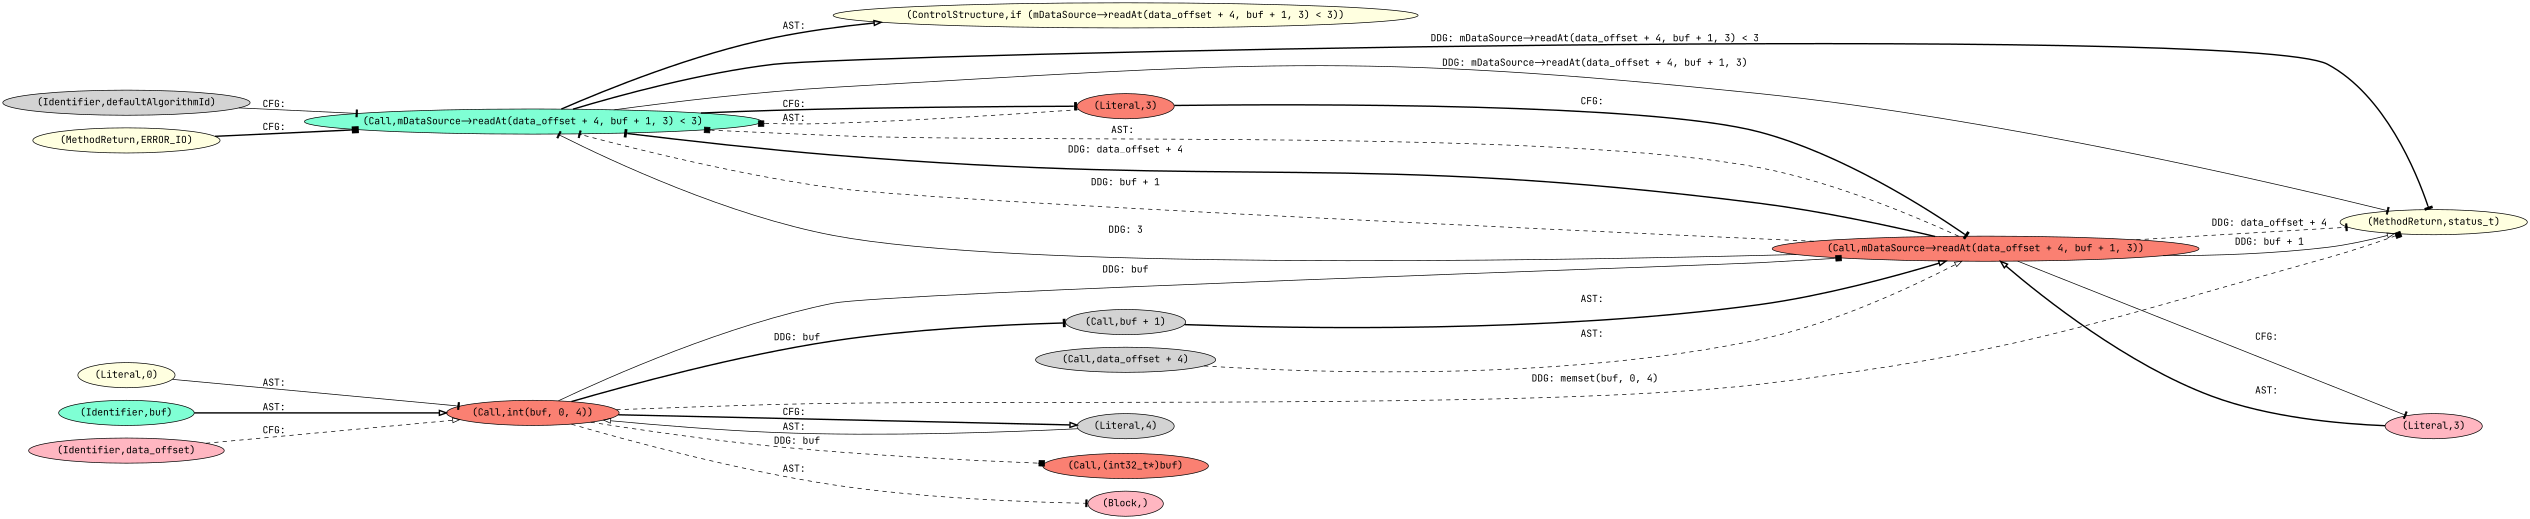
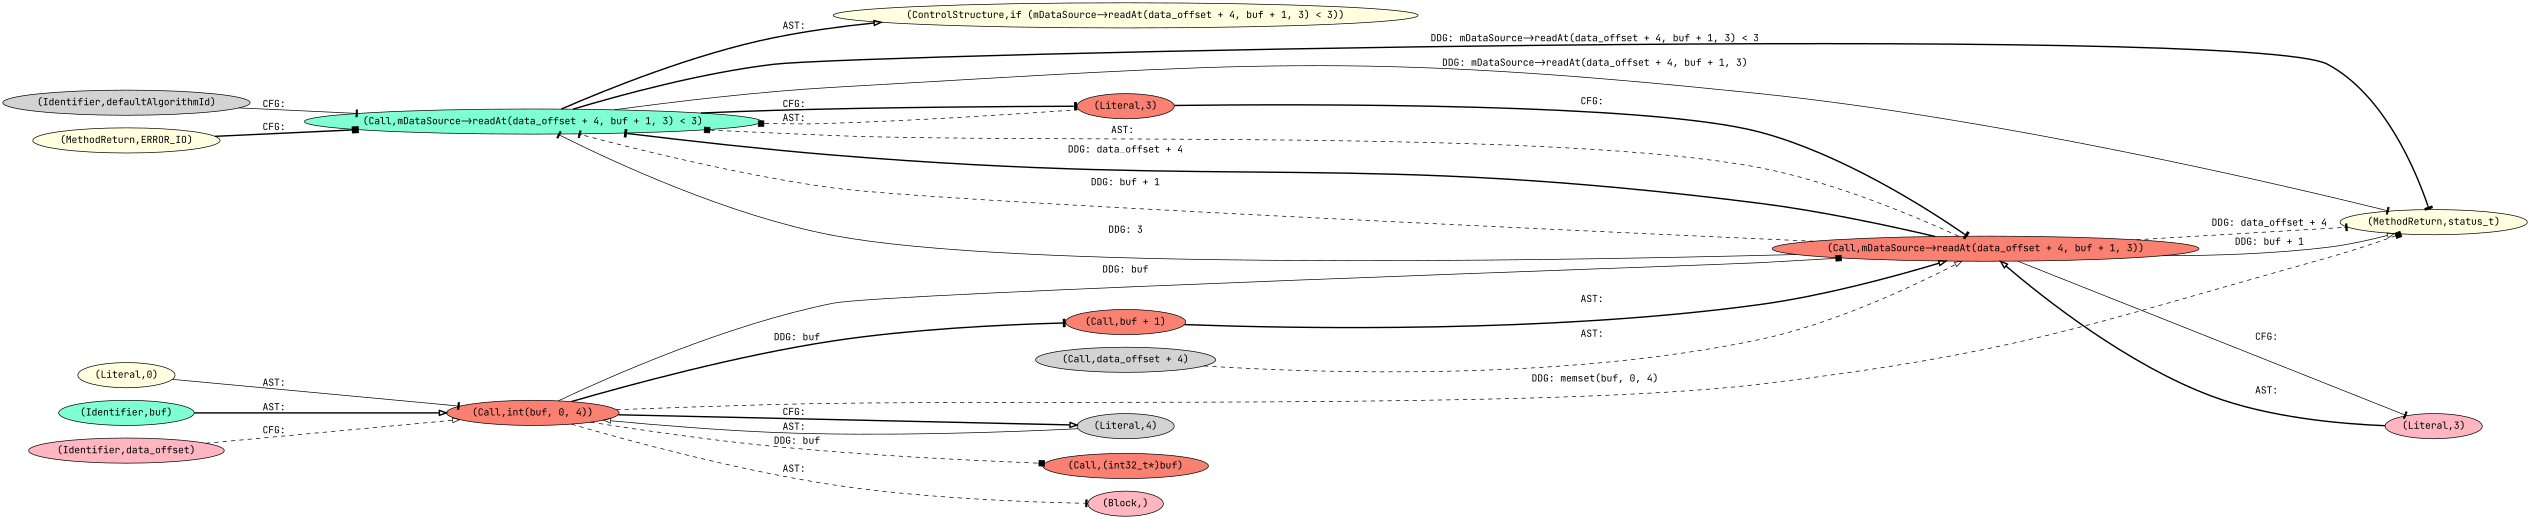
node "(Call,buf + 1)": fillcolor lightgrey -> salmon
